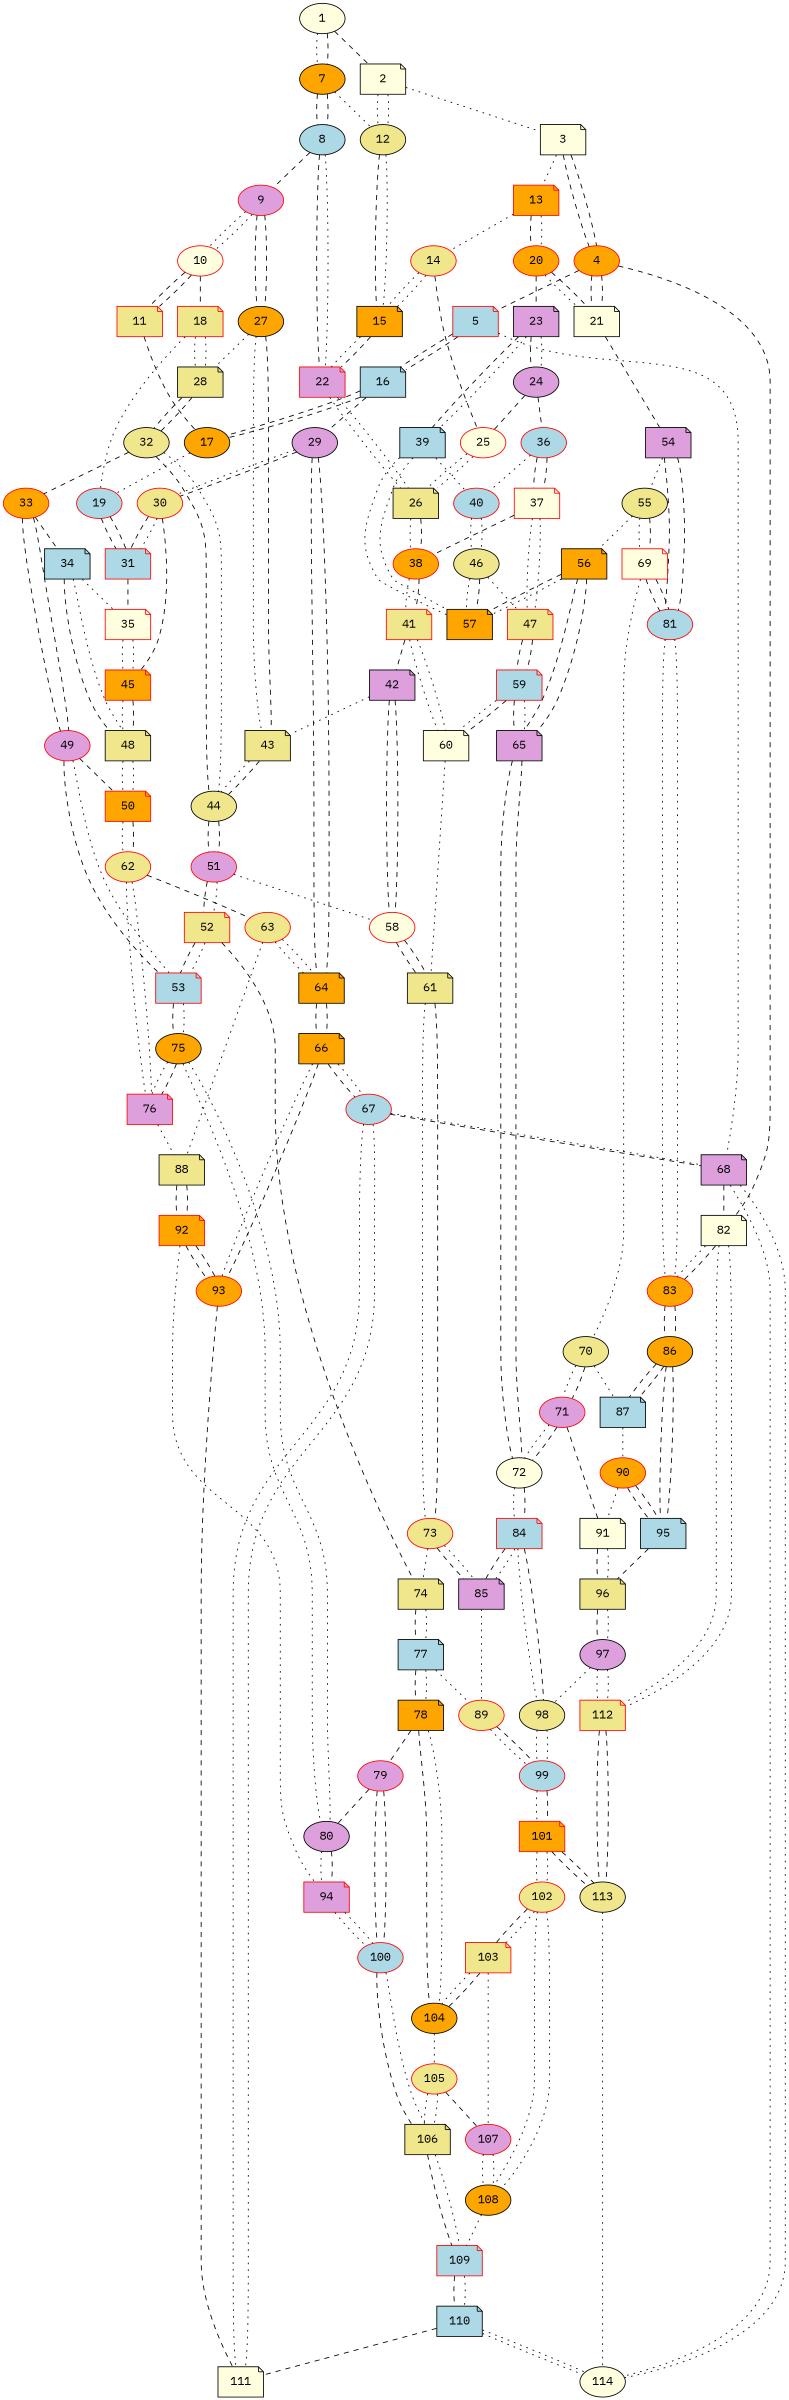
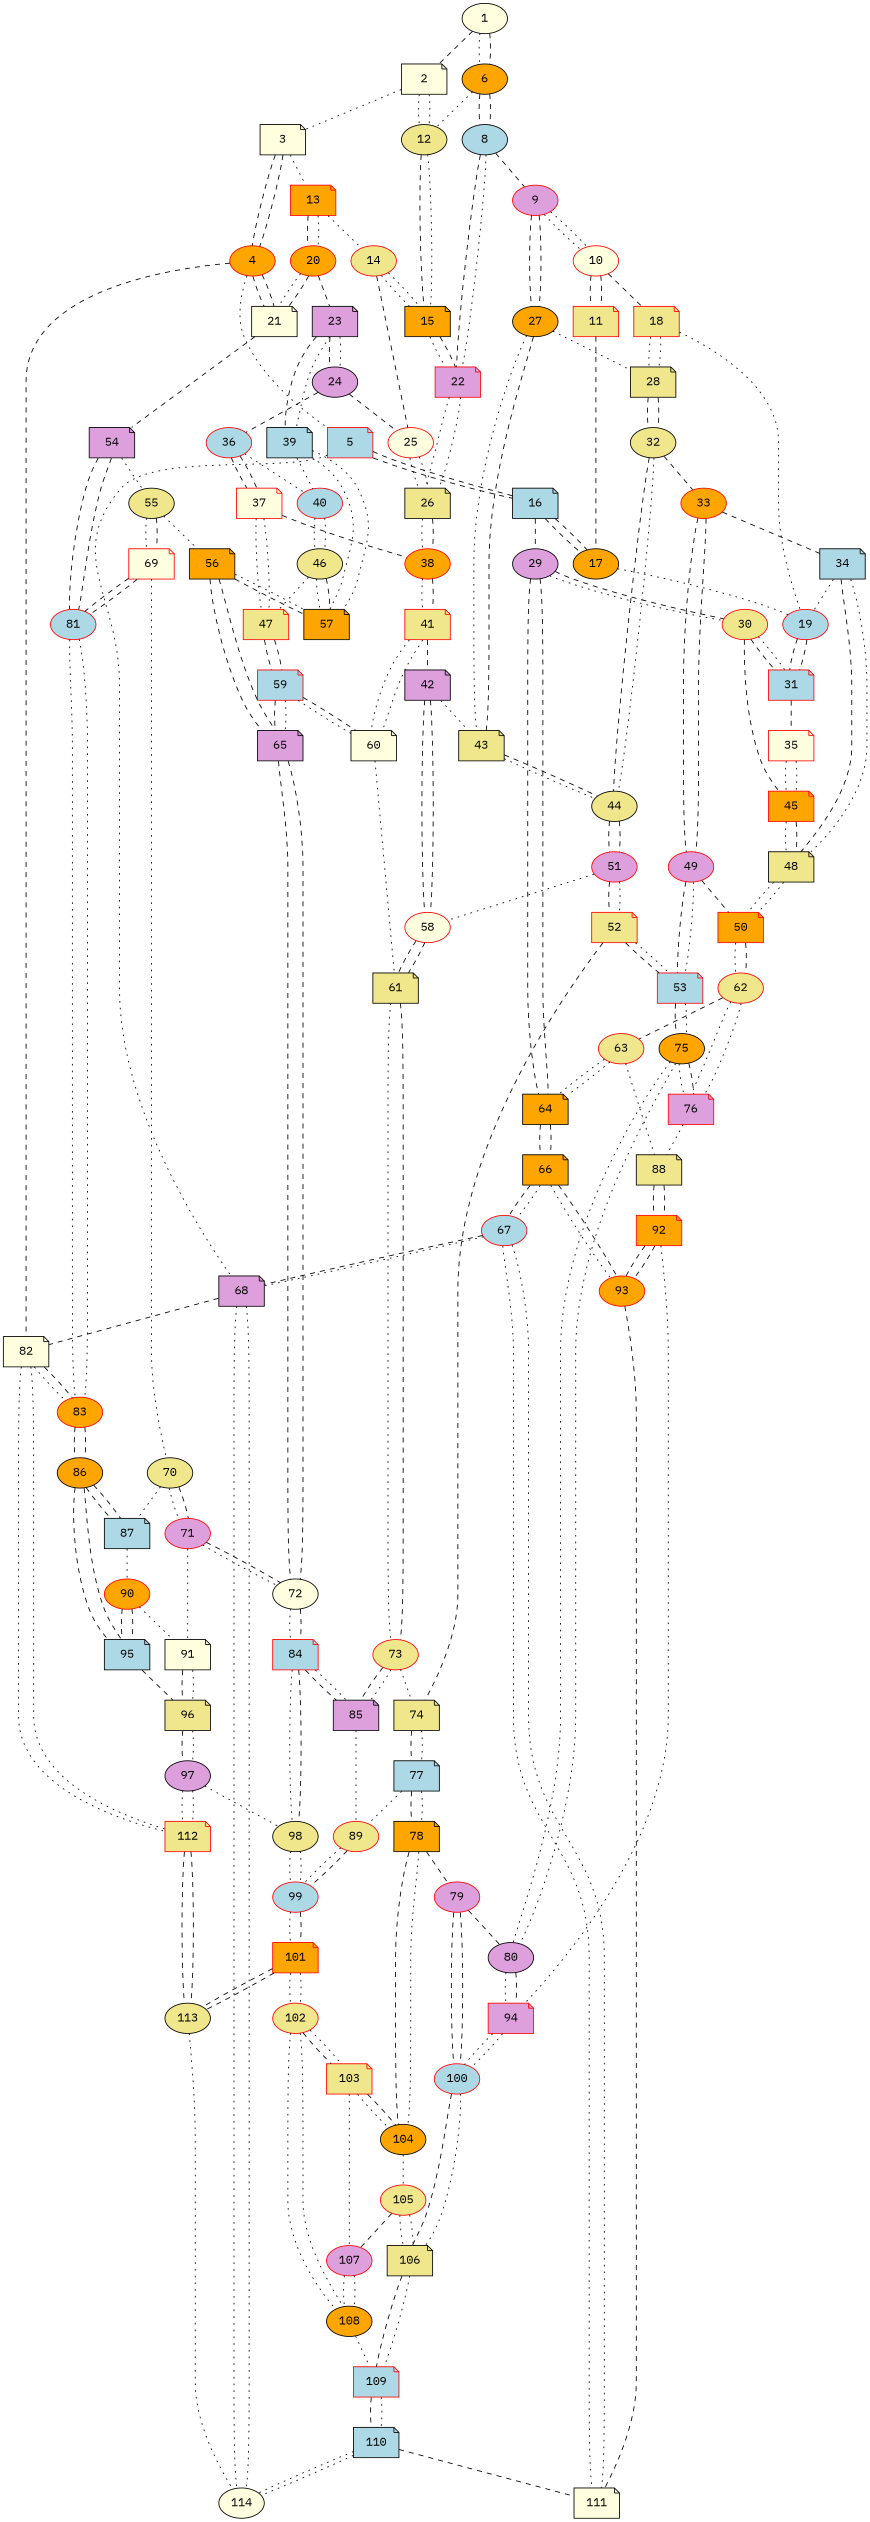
node "7": label "7" -> "6"
edge "4" -- "5": style dashed -> dotted
edge "34" -- "35": now "34" -- "19"
edge "71" -- "91": style dashed -> dotted
